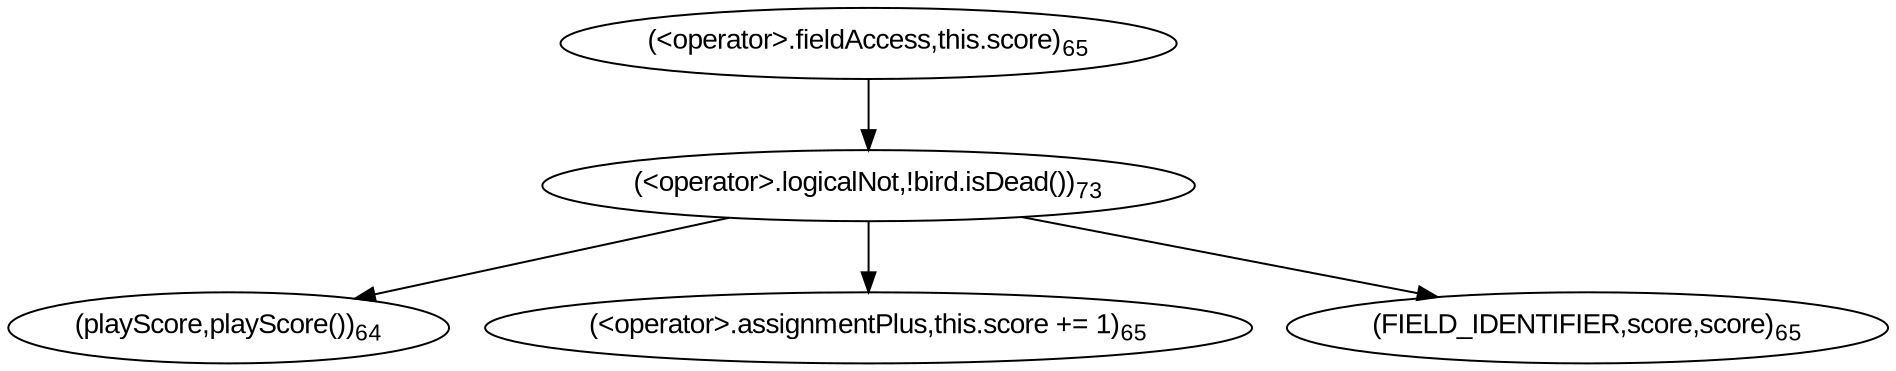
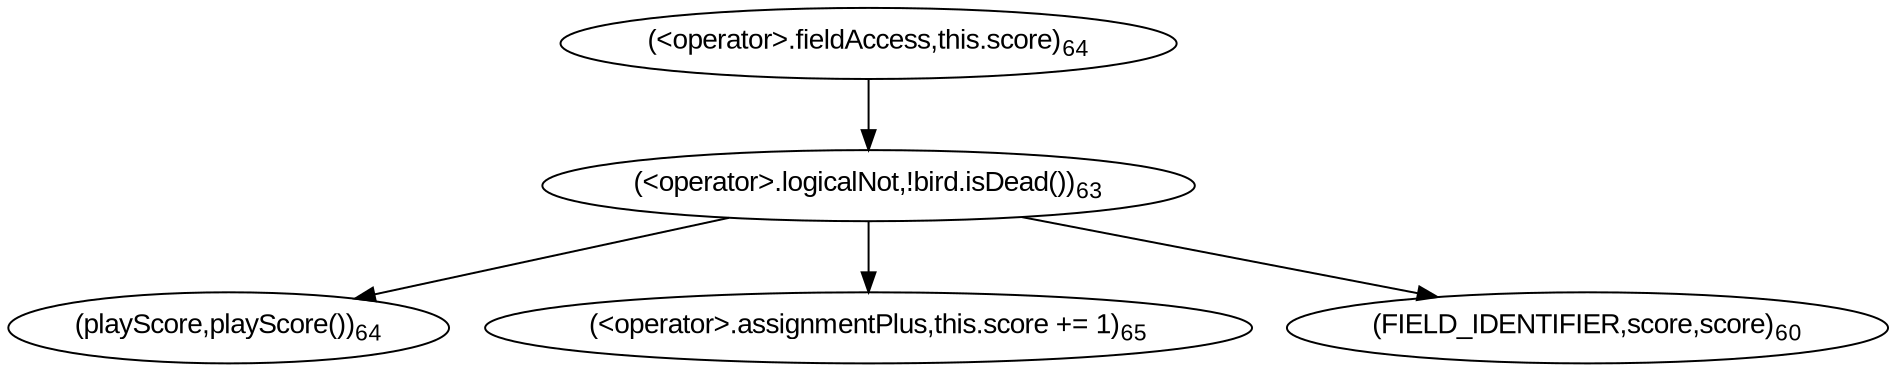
node "(<operator>.fieldAccess,this.score)": text "65" -> "64"
node "(<operator>.logicalNot,!bird.isDead())": text "73" -> "63"
node "(FIELD_IDENTIFIER,score,score)": text "65" -> "60"
